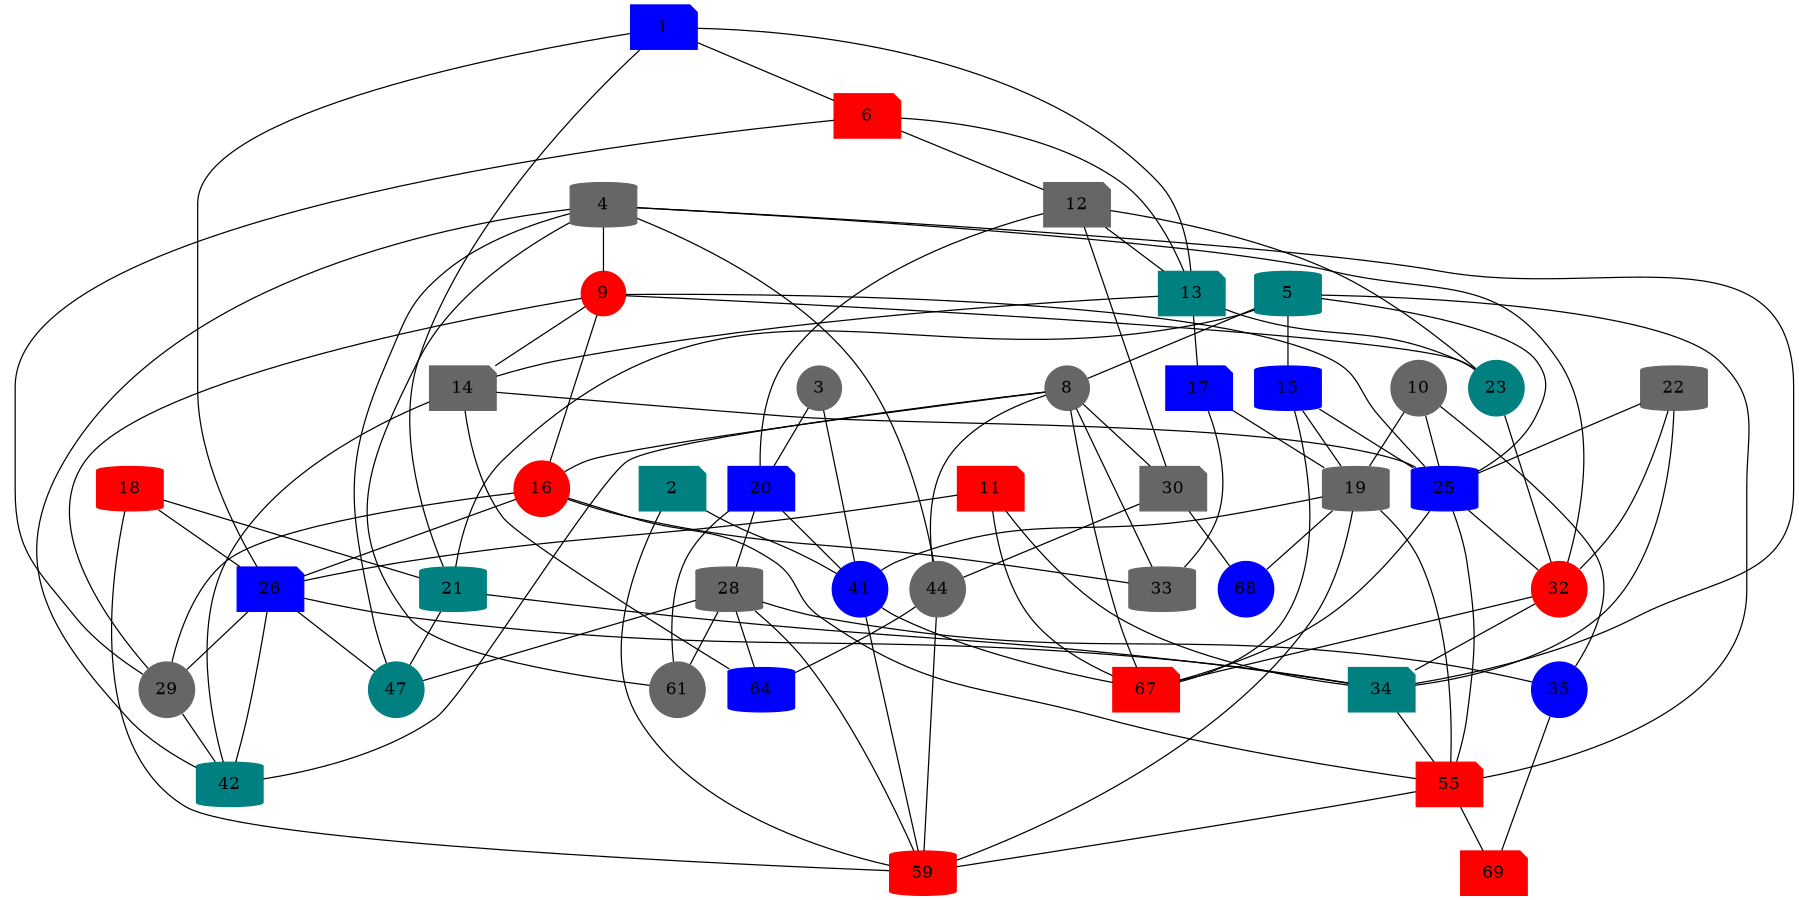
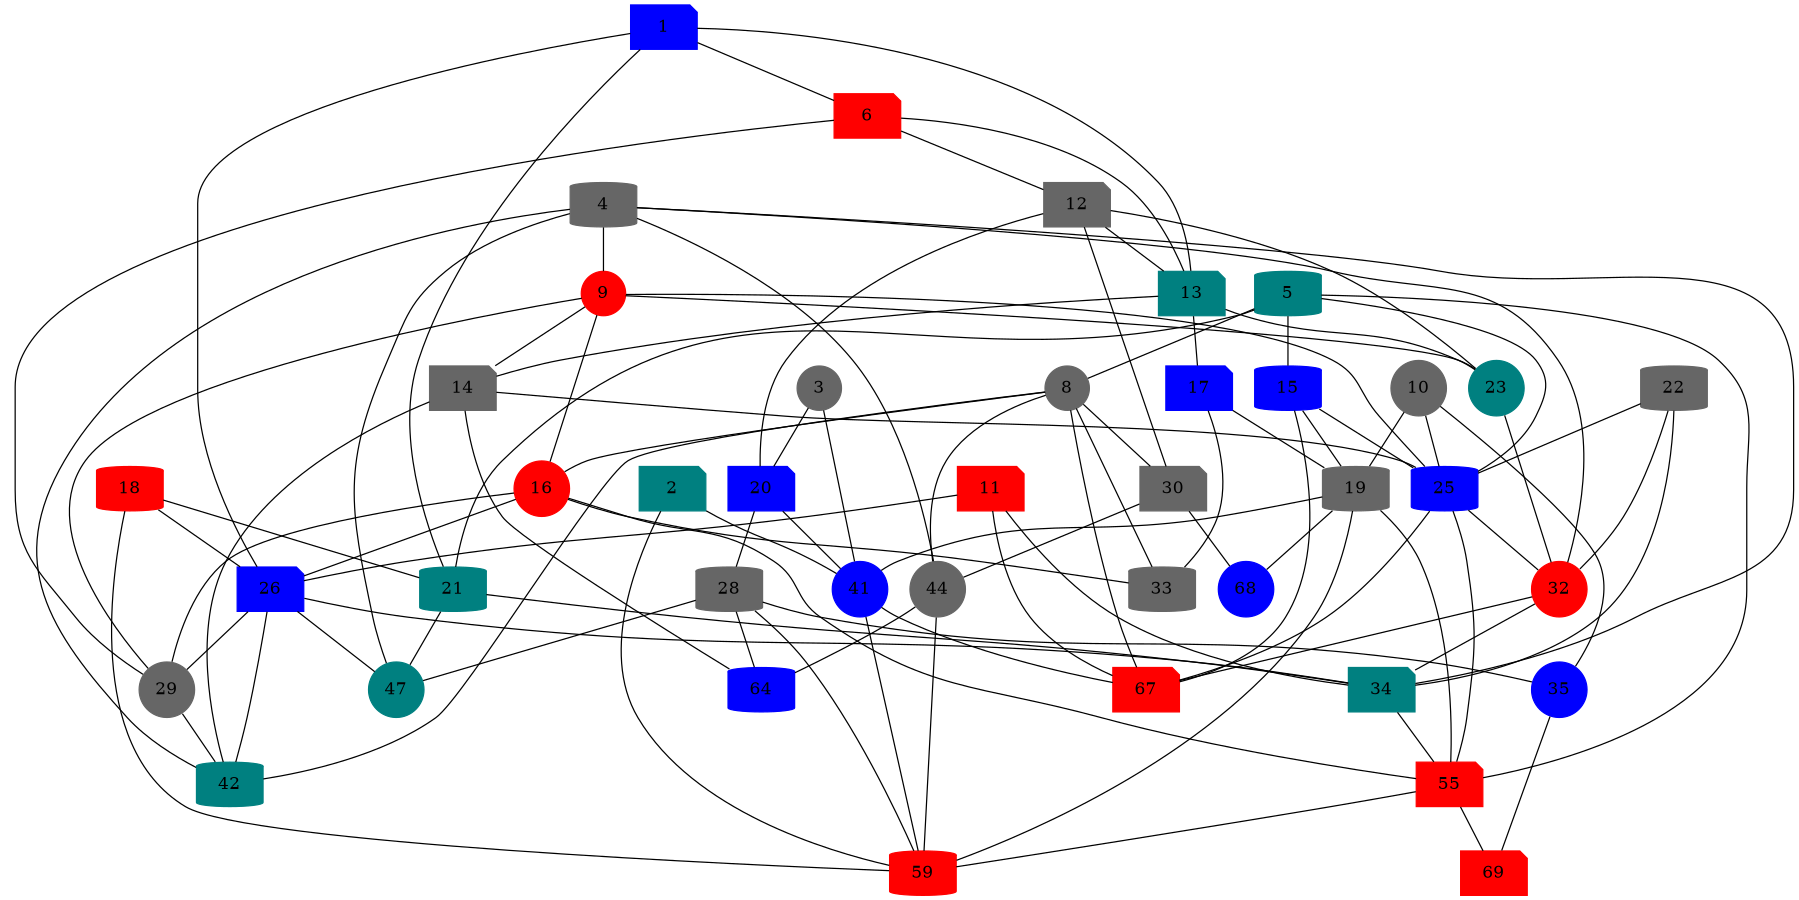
node "61": removed
